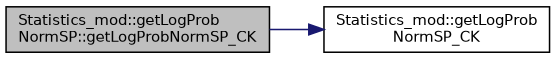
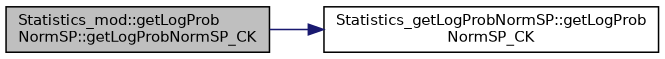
node "Statistics_mod::getLogProb NormSP_CK": label "Statistics_mod::getLogProb NormSP_CK" -> "Statistics_getLogProbNormSP::getLogProb NormSP_CK"
